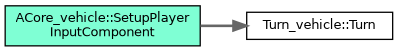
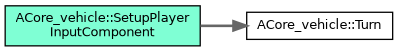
node "Turn_vehicle::Turn": label "Turn_vehicle::Turn" -> "ACore_vehicle::Turn"
